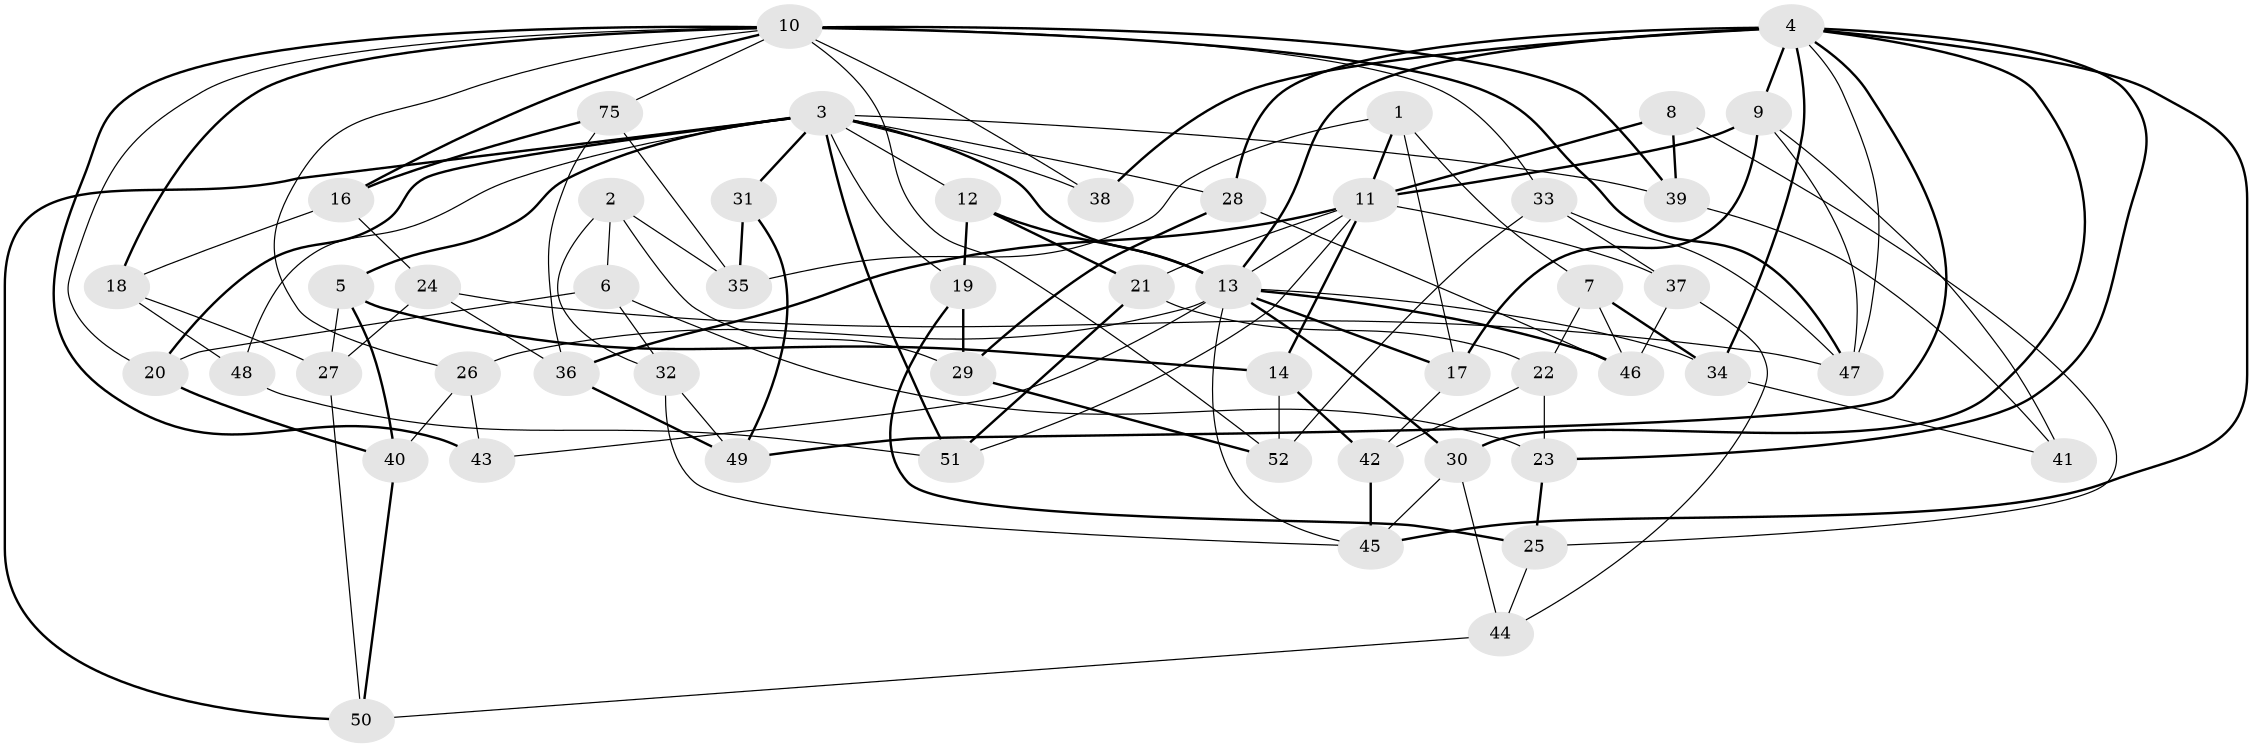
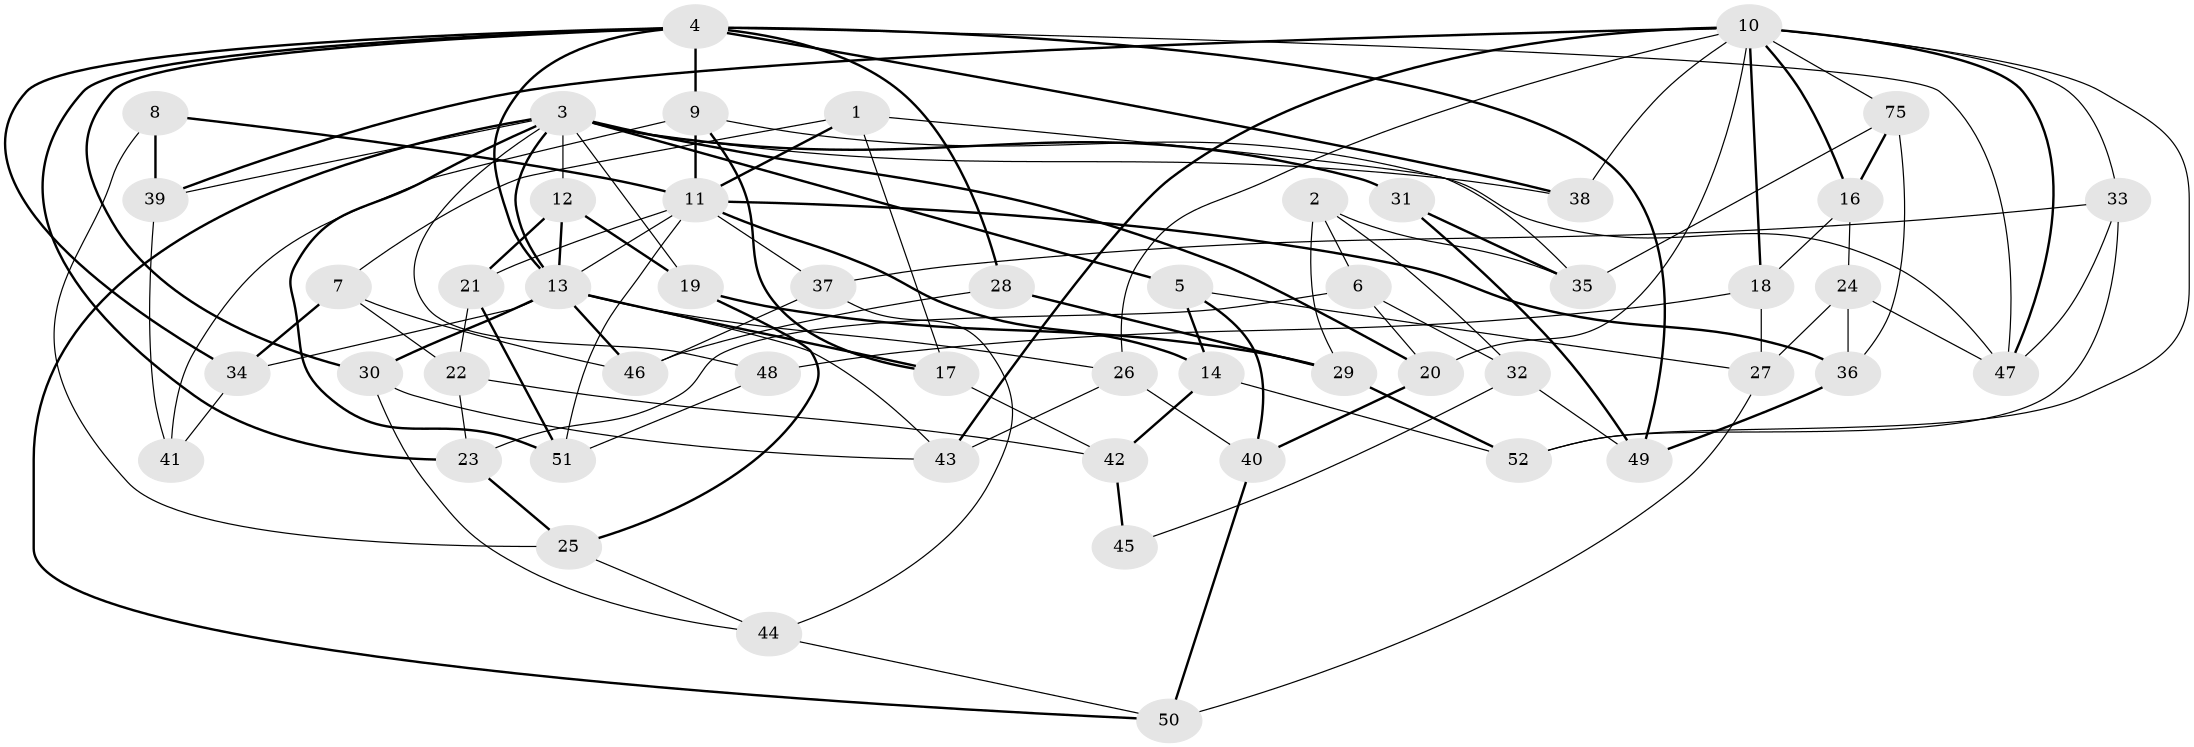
edge "3" -- "28": removed
edge "13" -- "45": removed
edge "4" -- "45": removed
edge "30" -- "45": now "30" -- "43"
